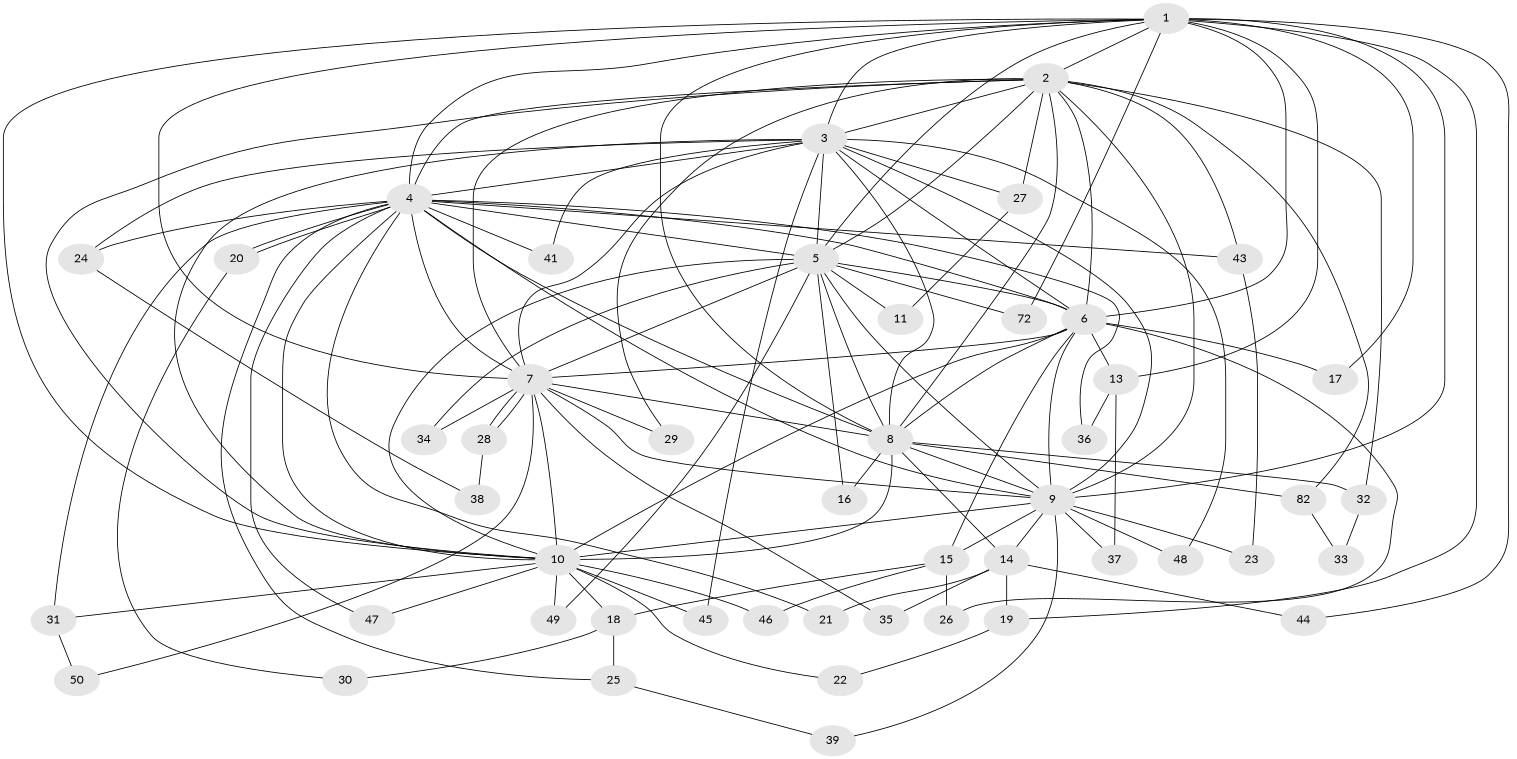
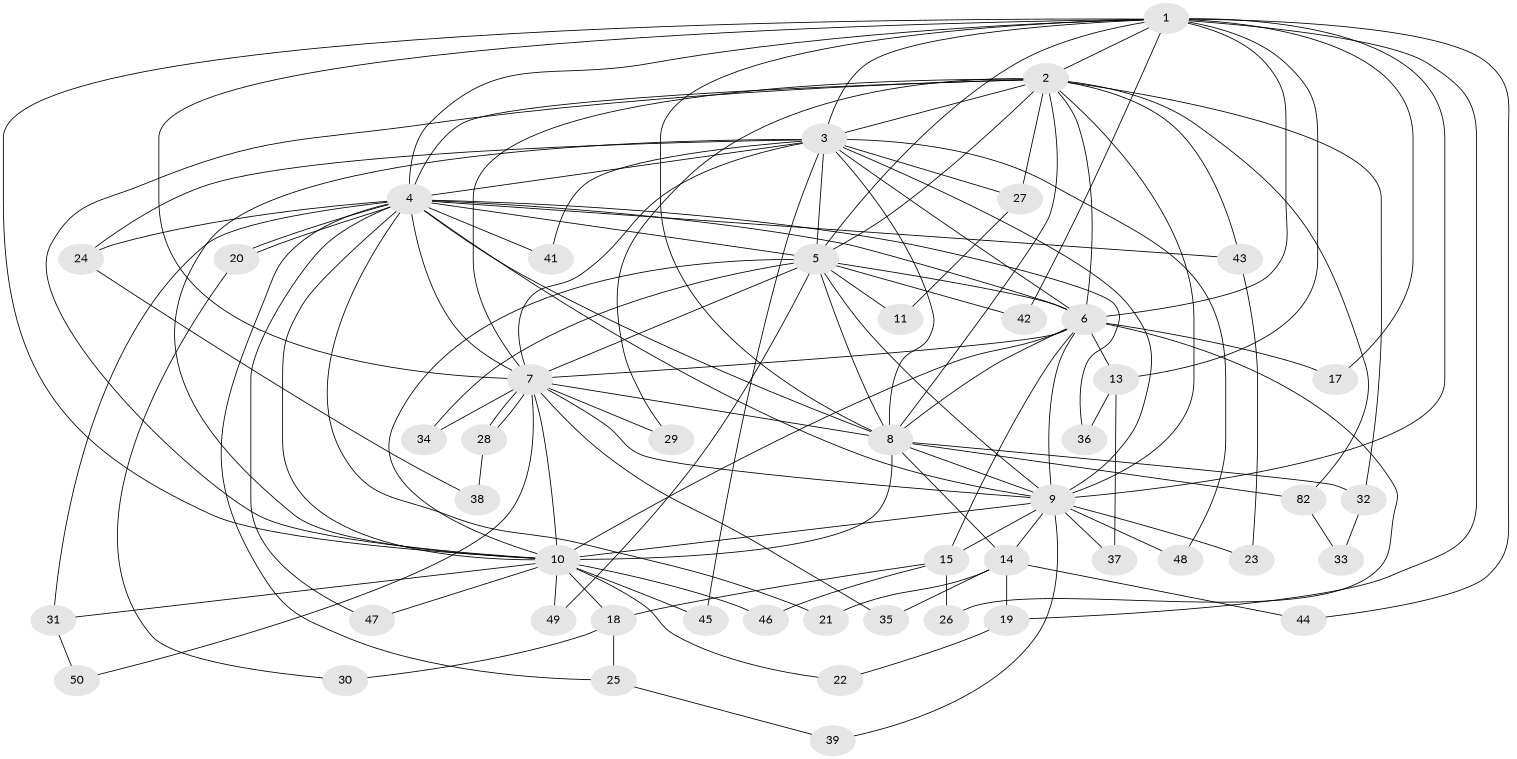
node "72": label "72" -> "42"
node "16": removed
